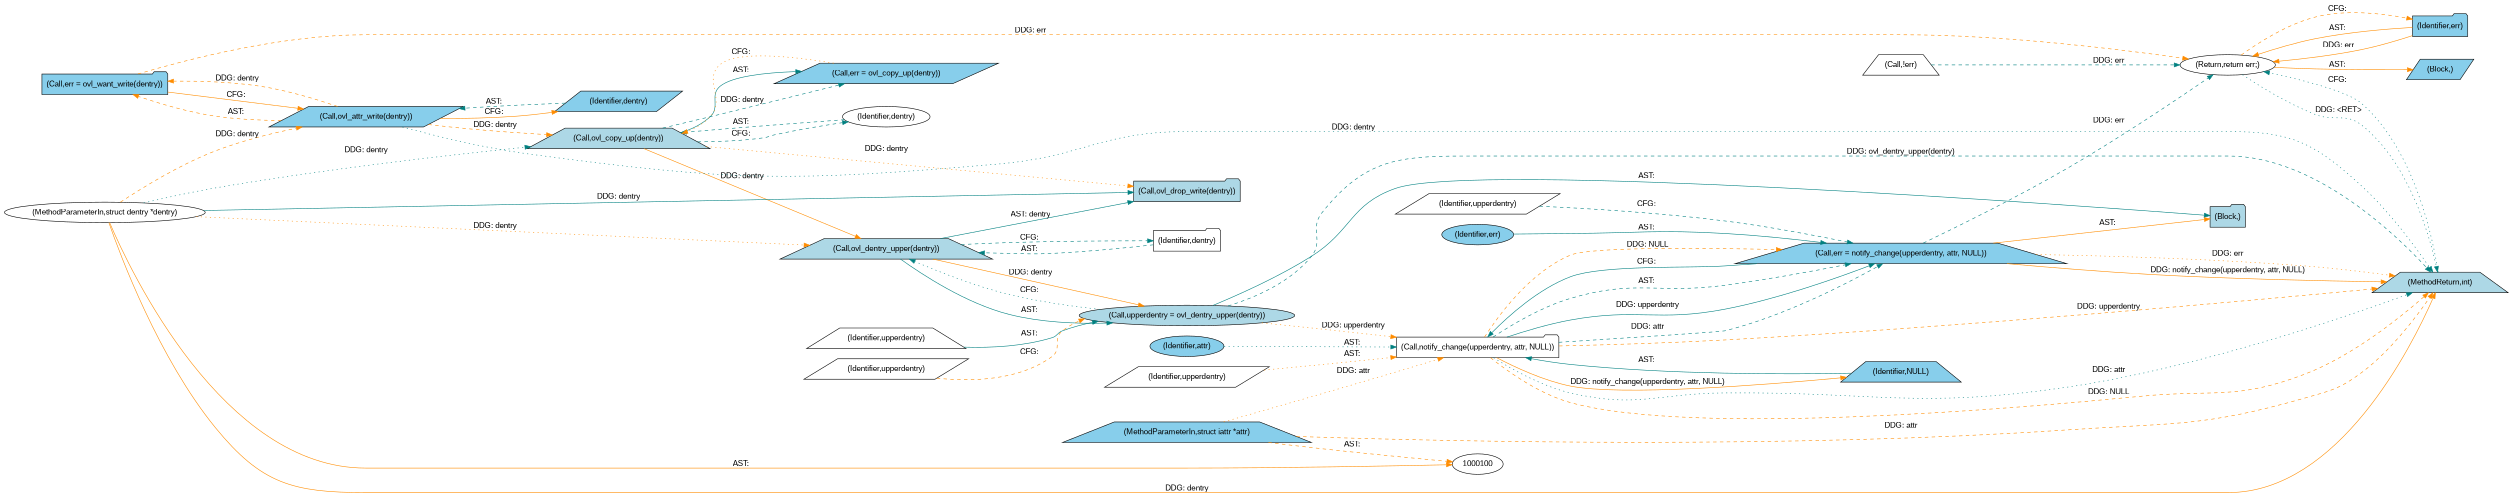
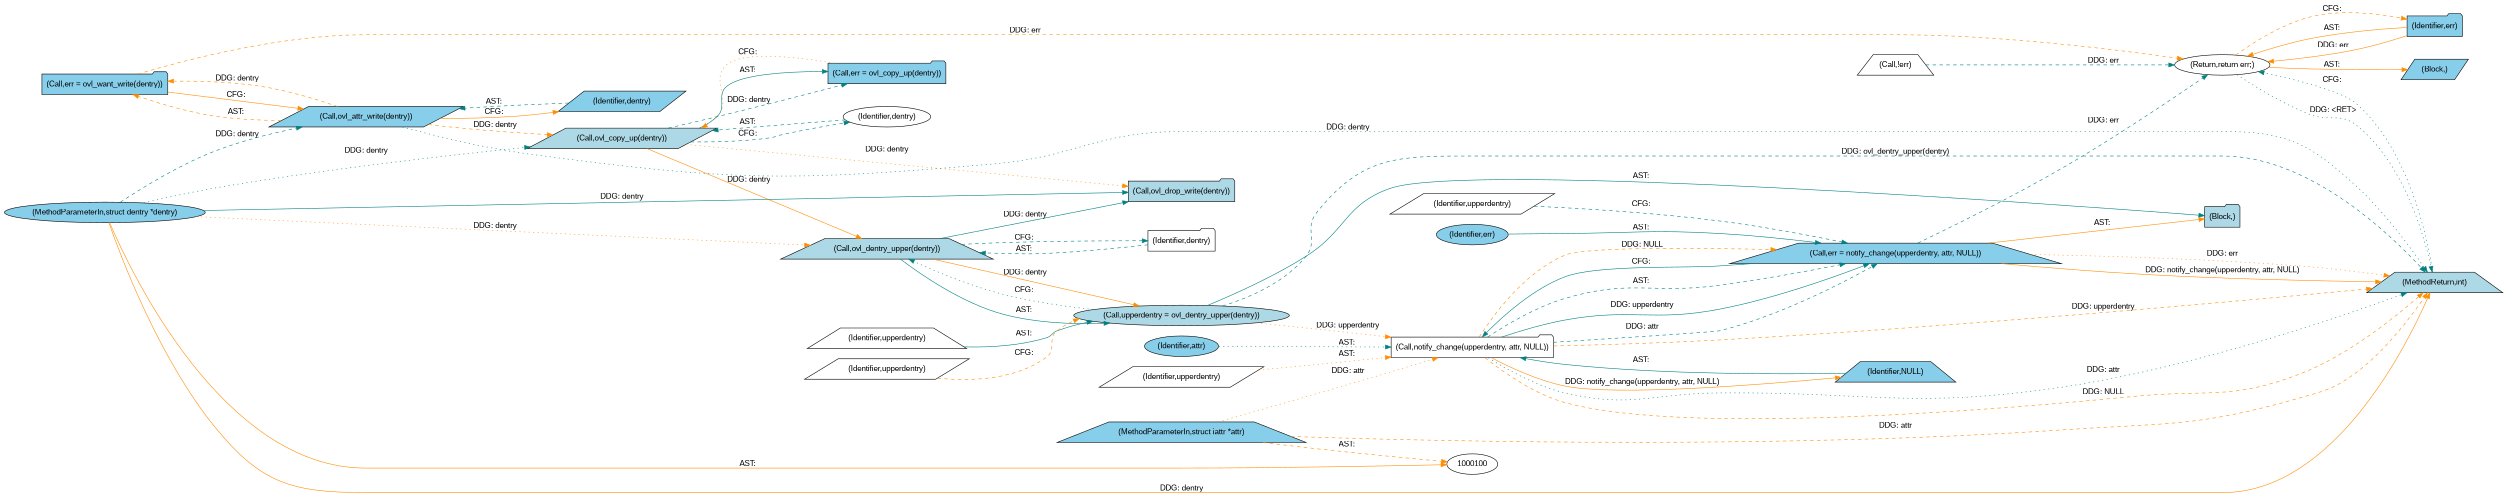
node "(Call,err = ovl_copy_up(dentry))": shape parallelogram -> folder
node "(Call,ovl_copy_up(dentry))": shape trapezium -> parallelogram
edge "(MethodParameterIn,struct dentry *dentry)" -> "(Call,ovl_attr_write(dentry))": color darkorange -> teal
node "(MethodParameterIn,struct dentry *dentry)": fillcolor white -> skyblue
edge "(Call,ovl_dentry_upper(dentry))" -> "(Call,ovl_drop_write(dentry))": label "AST: dentry" -> "DDG: dentry"
